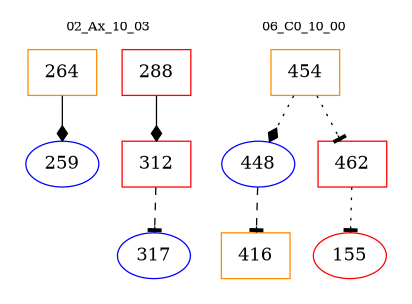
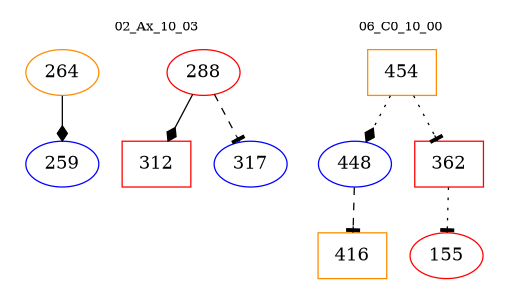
node "264": shape box -> ellipse
node "288": shape box -> ellipse
node "462": label "462" -> "362"
edge "312" -> "317": now "288" -> "317"
